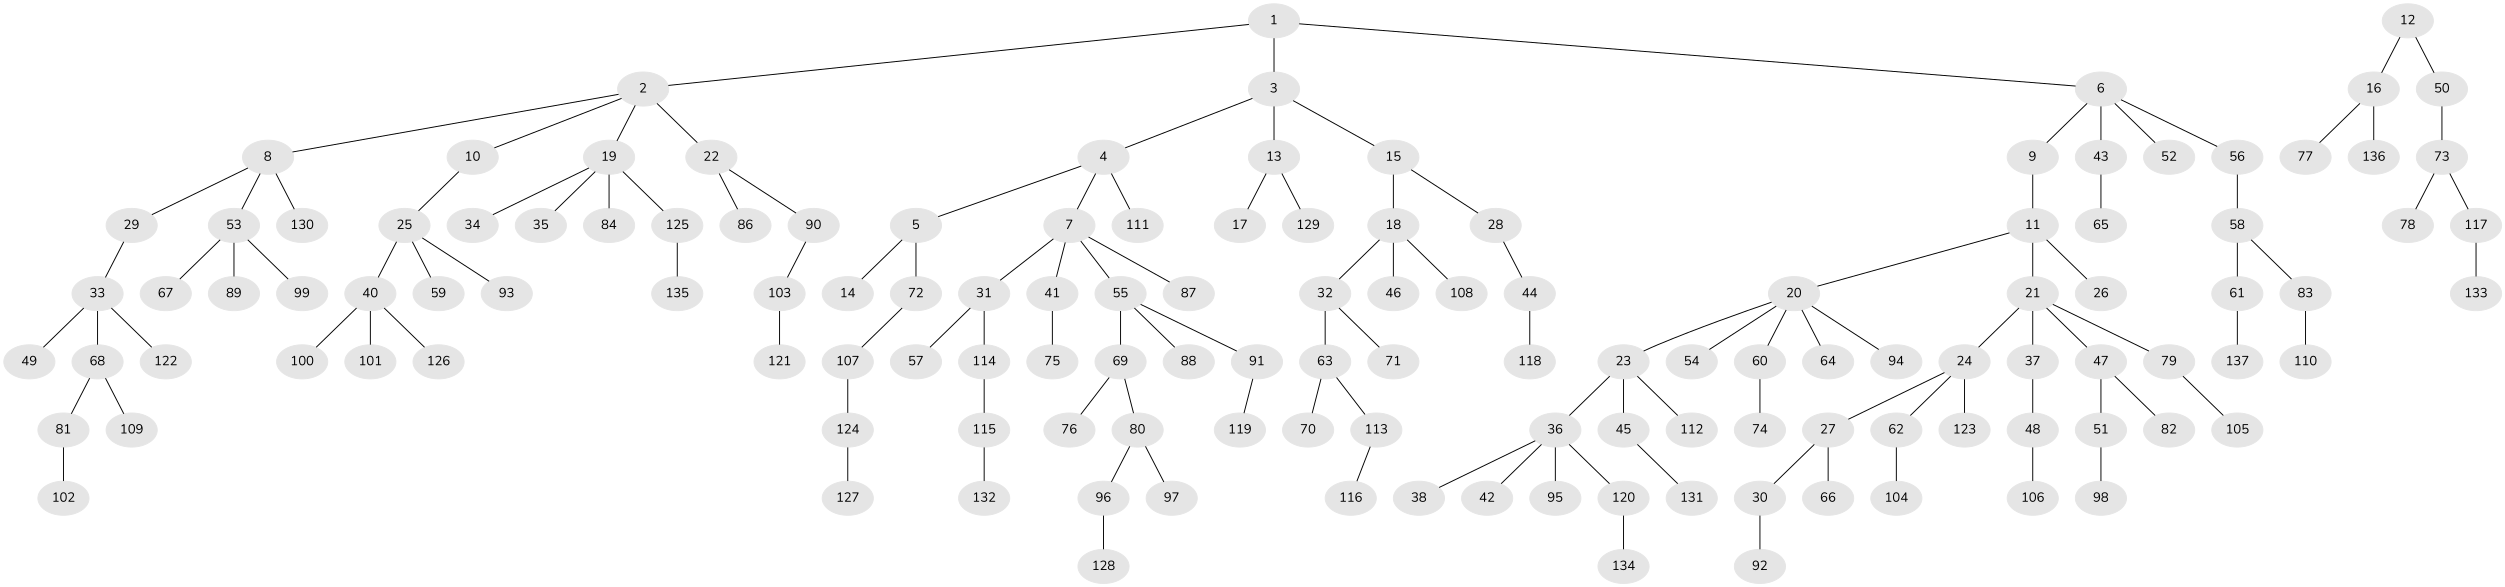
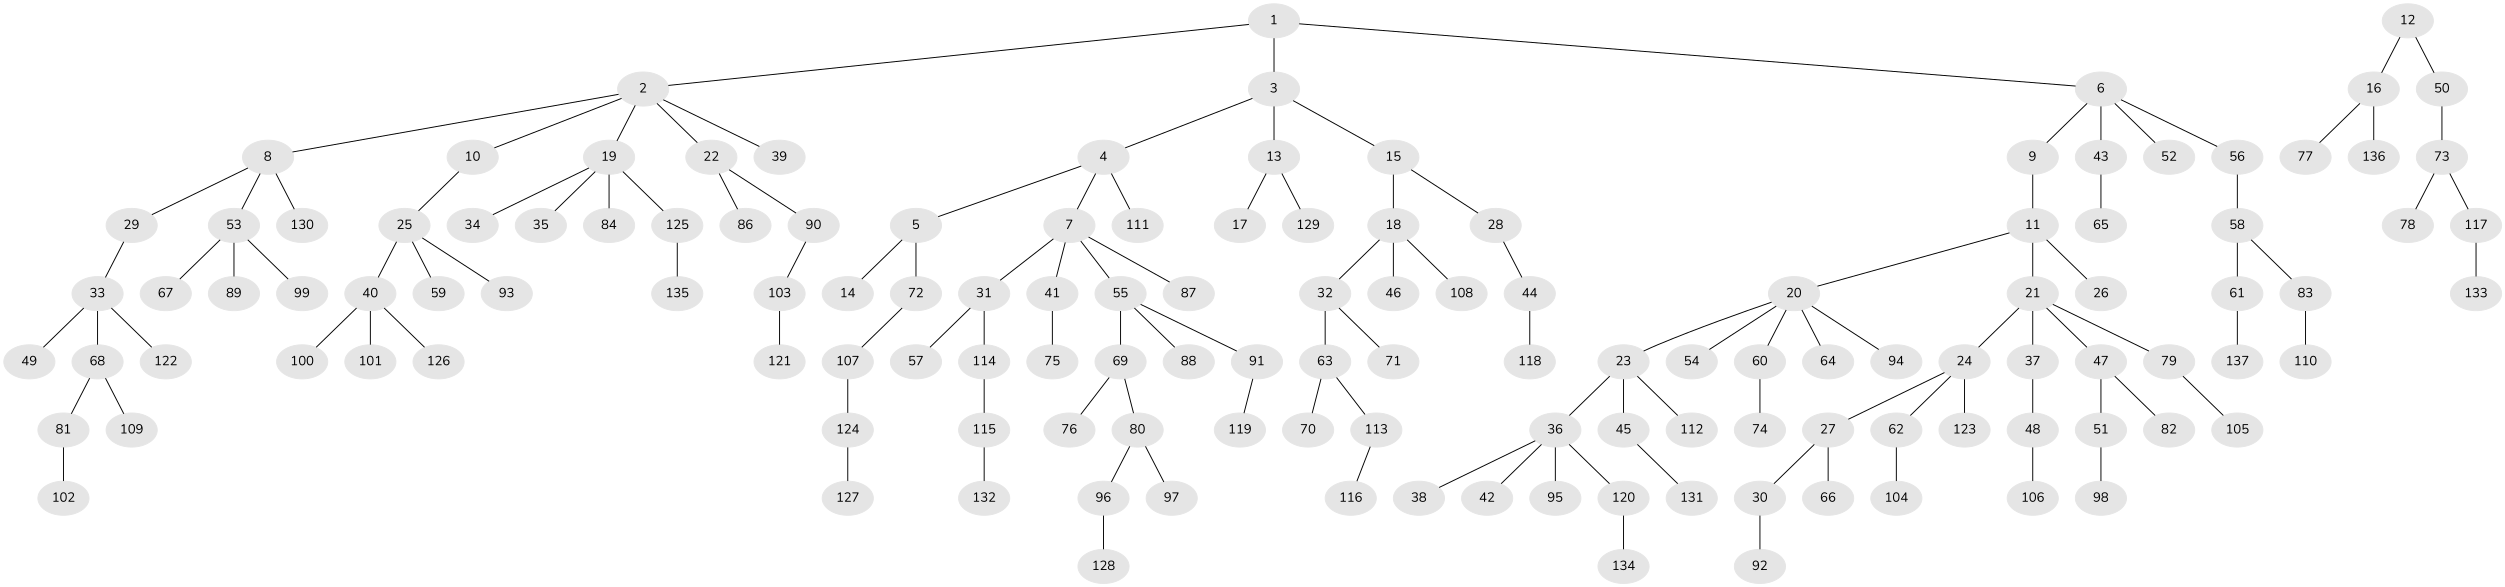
node "39": added
